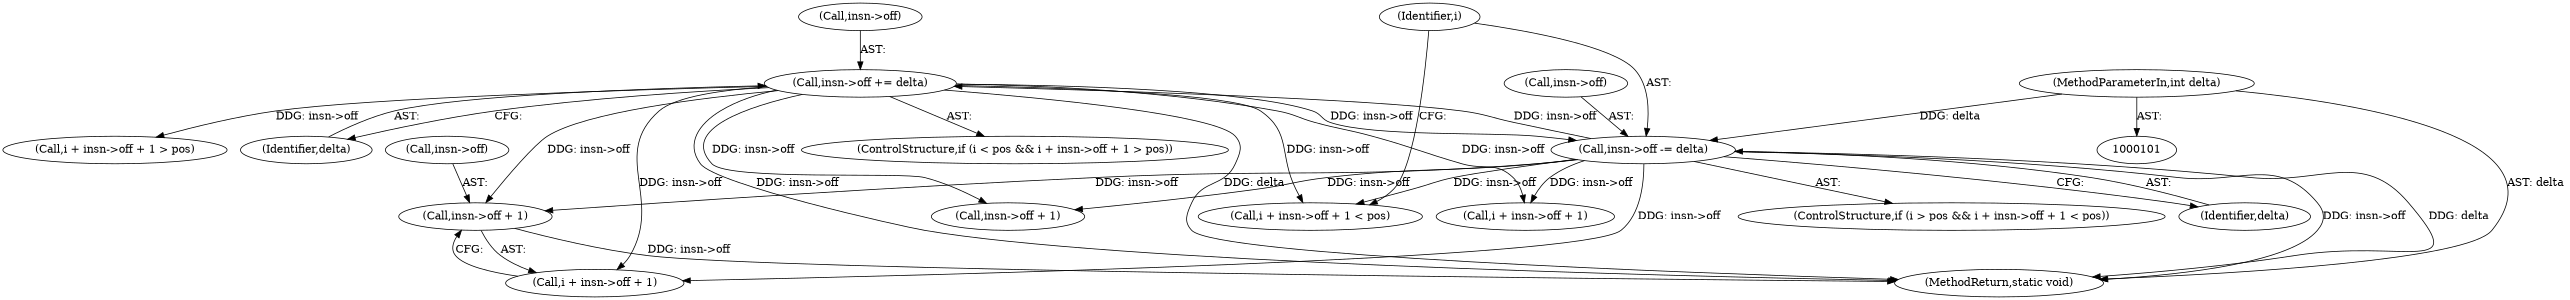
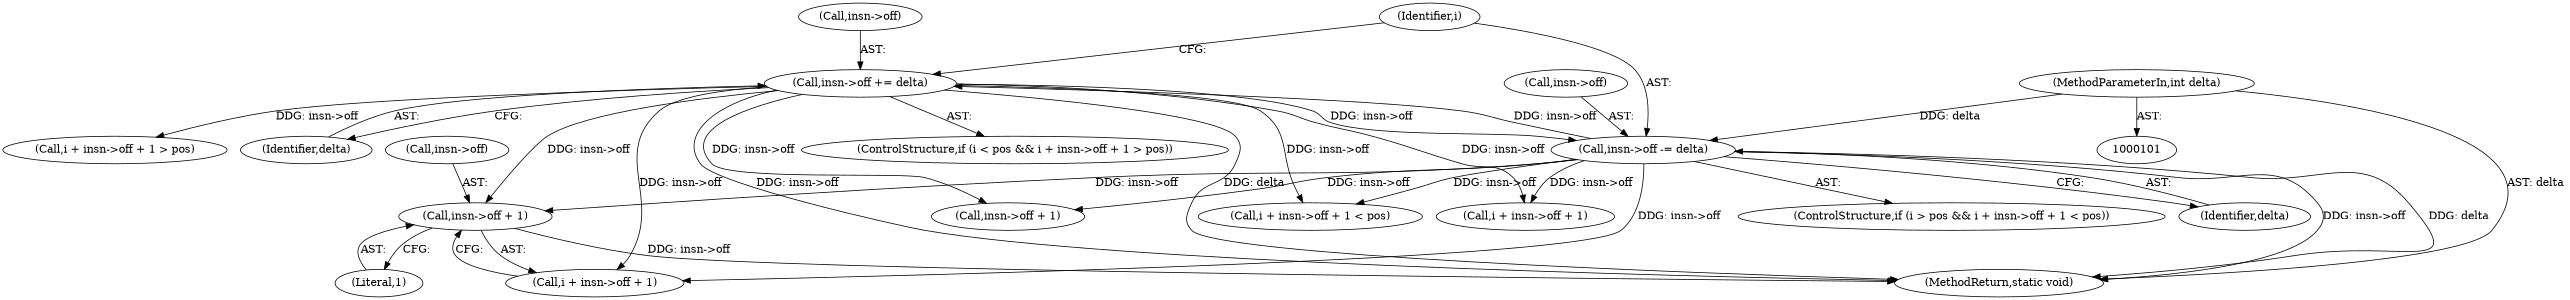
edge "(Identifier,i)" -> "(Call,i + insn->off + 1 < pos)": now "(Identifier,i)" -> "(Call,insn->off += delta)"
node "(Literal,1)": added
